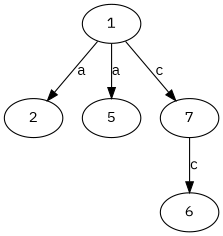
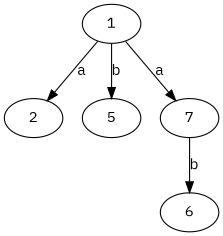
edge "1" -> "5": label "a" -> "b"
edge "1" -> "7": label "c" -> "a"
edge "7" -> "6": label "c" -> "b"
